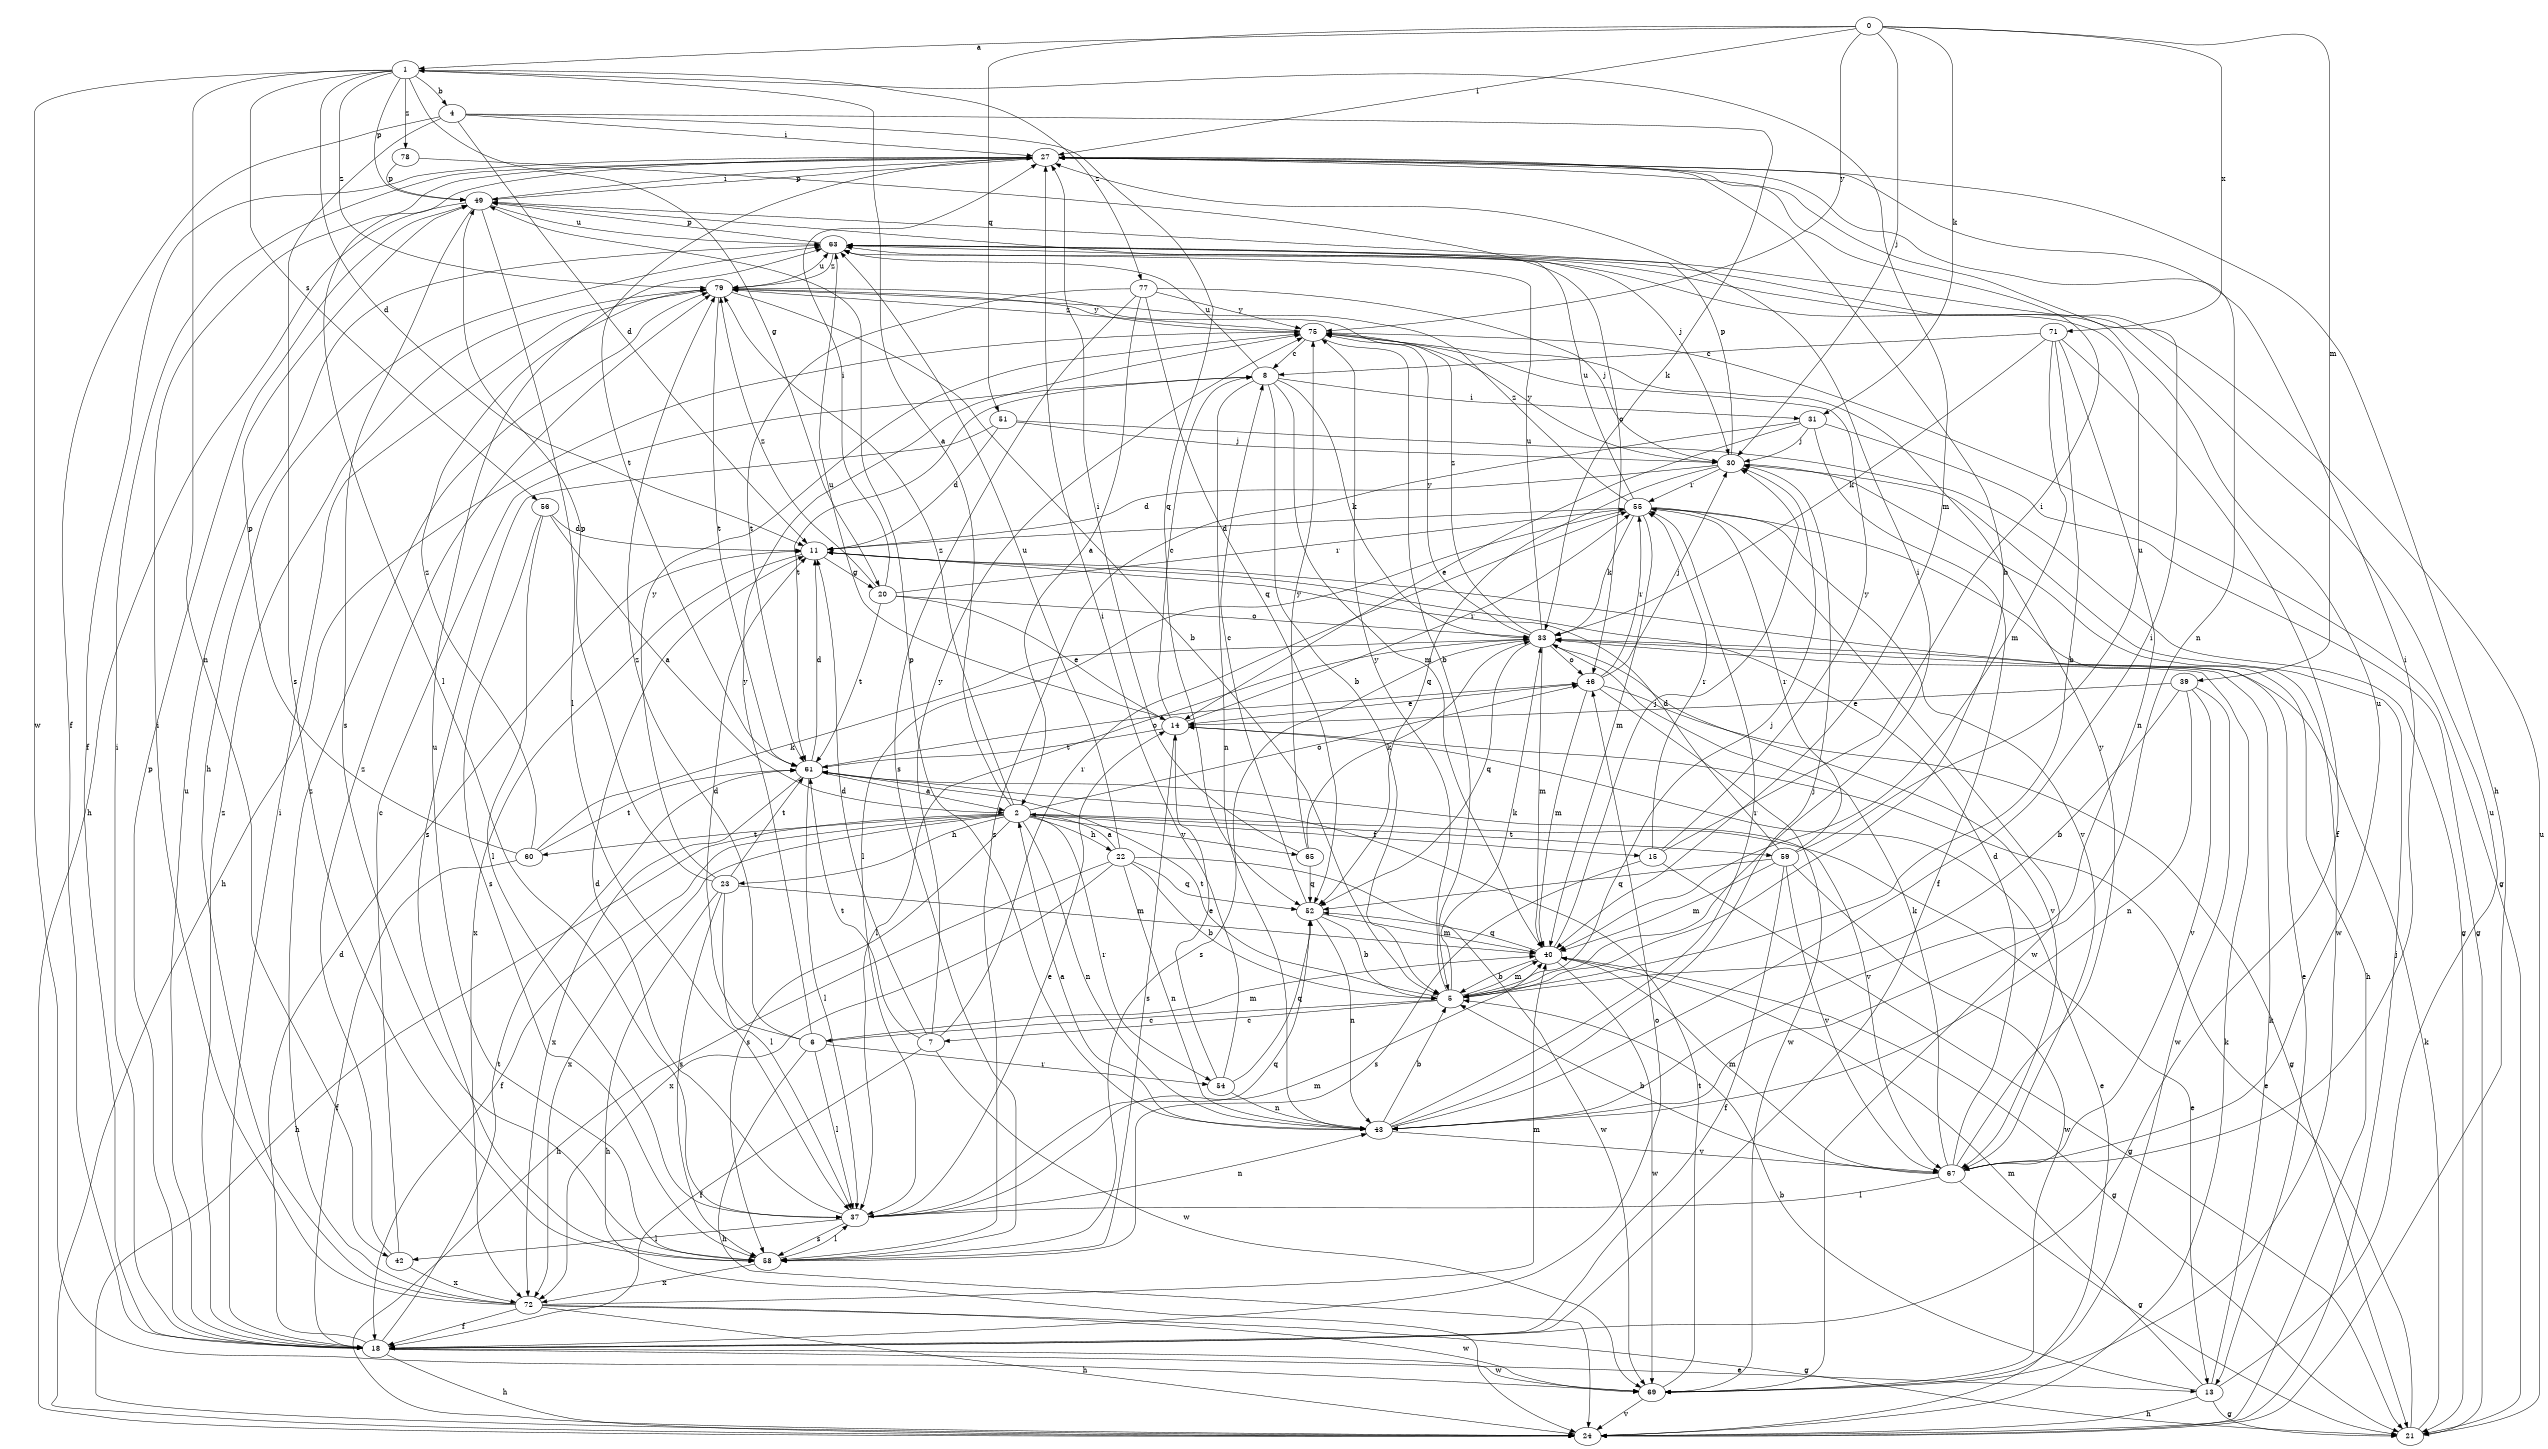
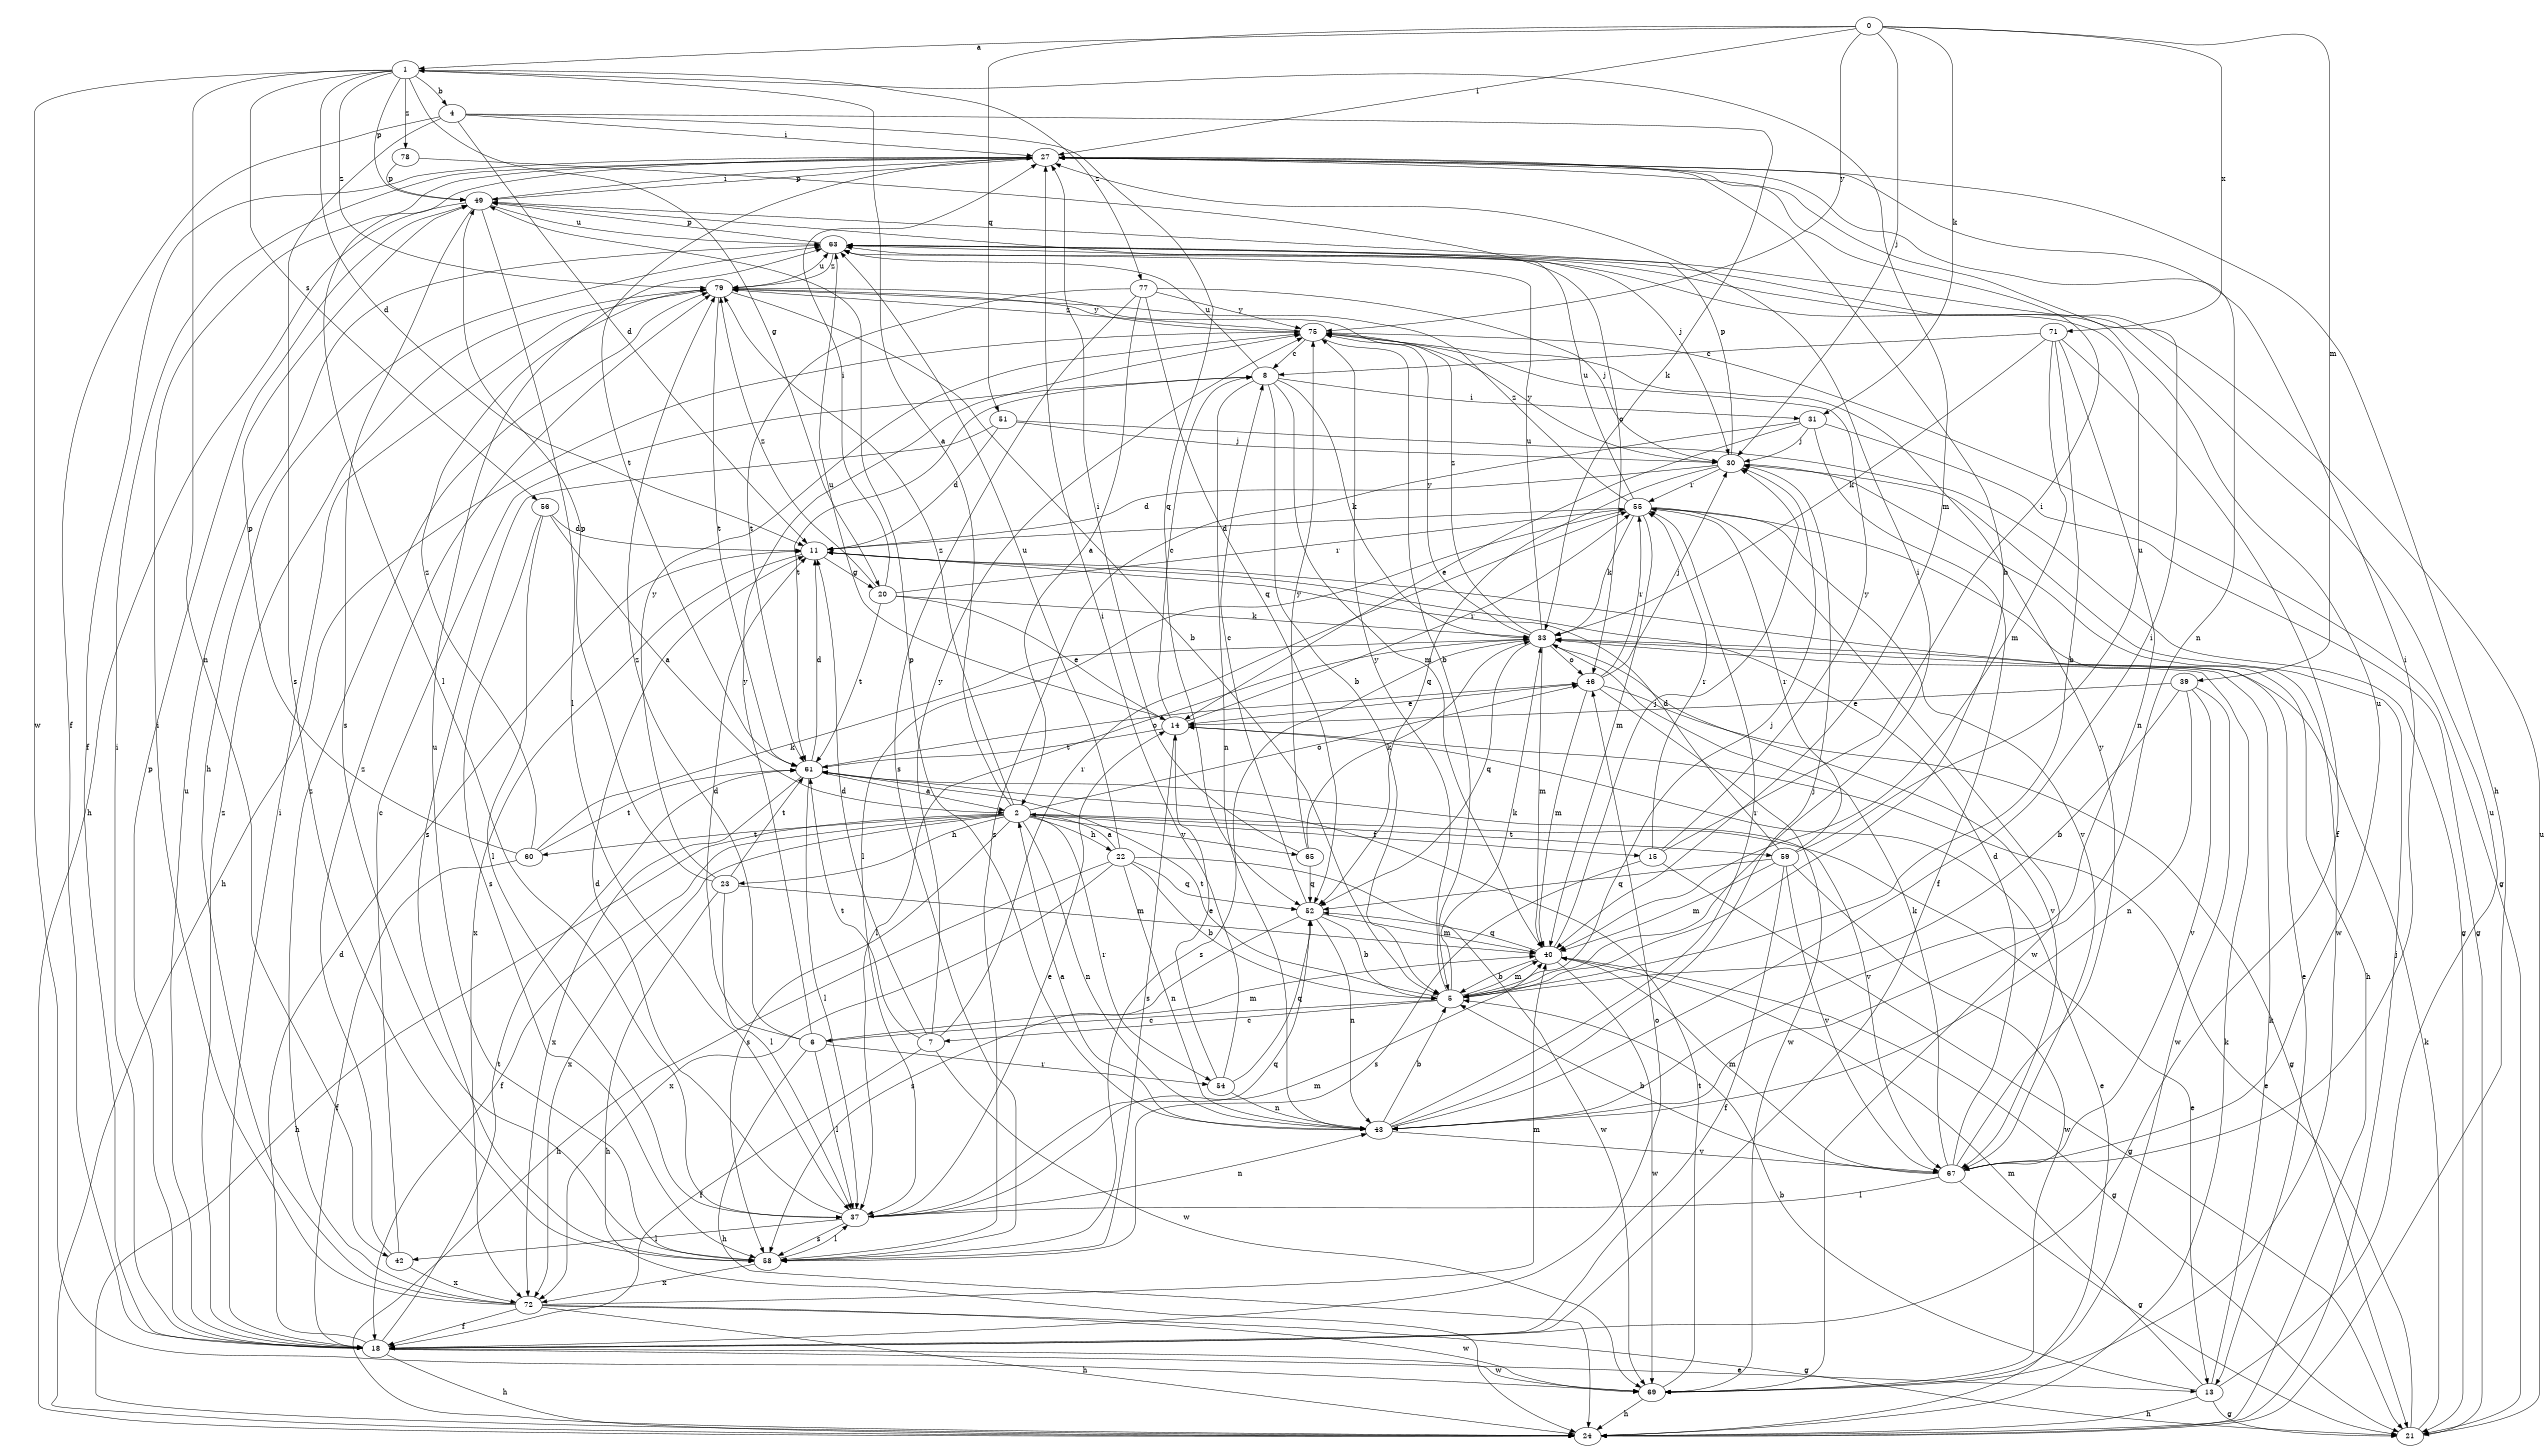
edge "20" -> "33": label "o" -> "k"
edge "23" -> "58": now "52" -> "58"
edge "69" -> "24": label "v" -> "h"
